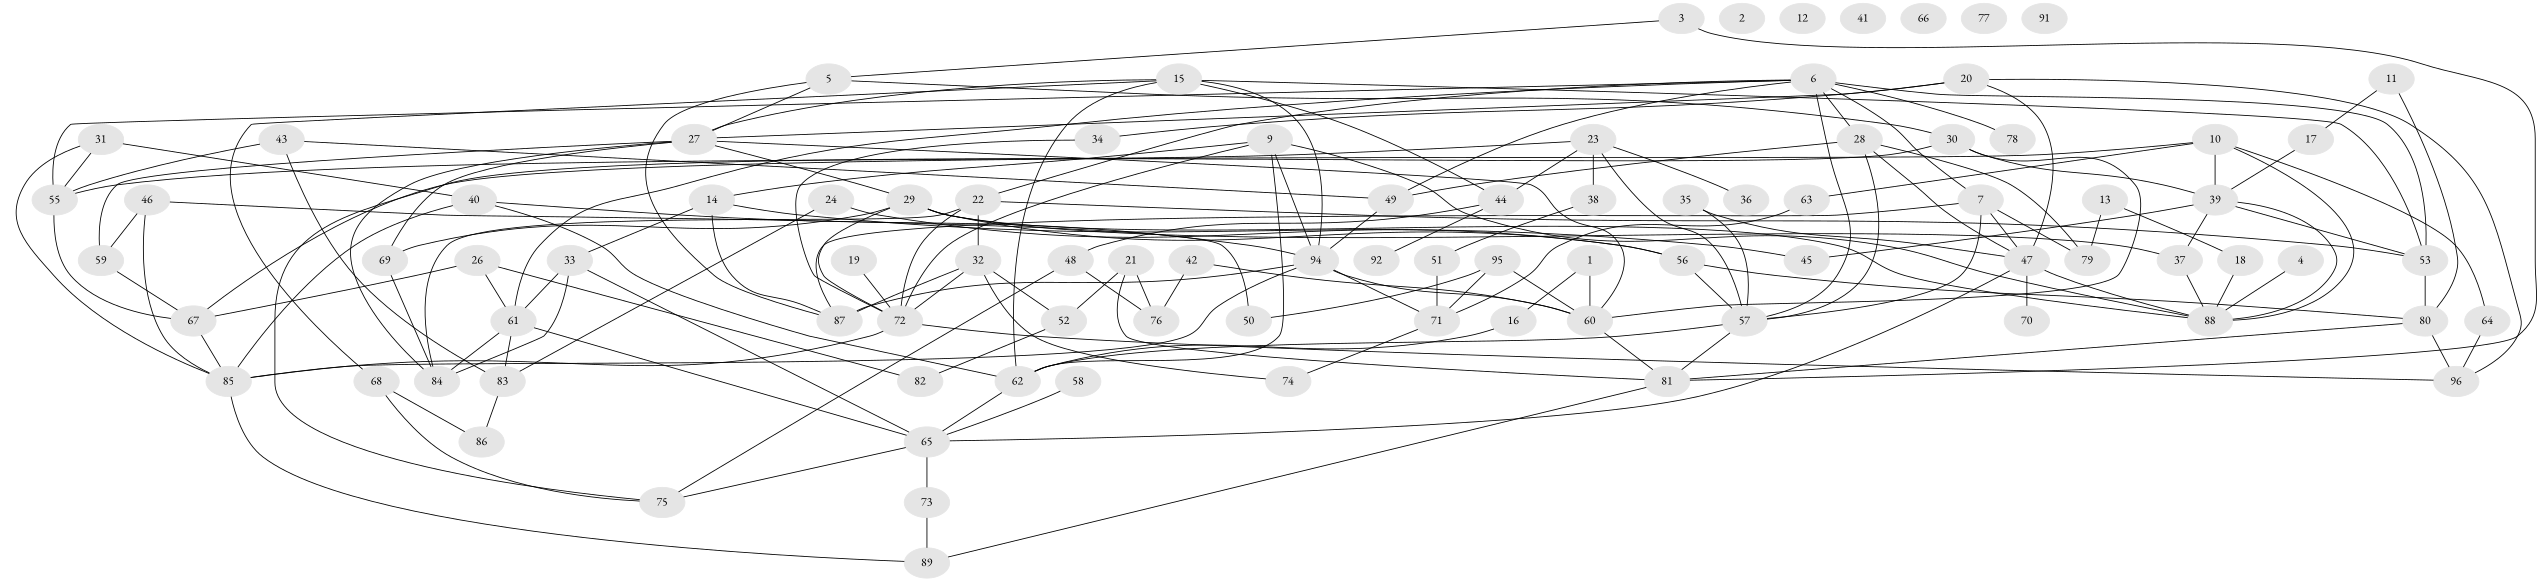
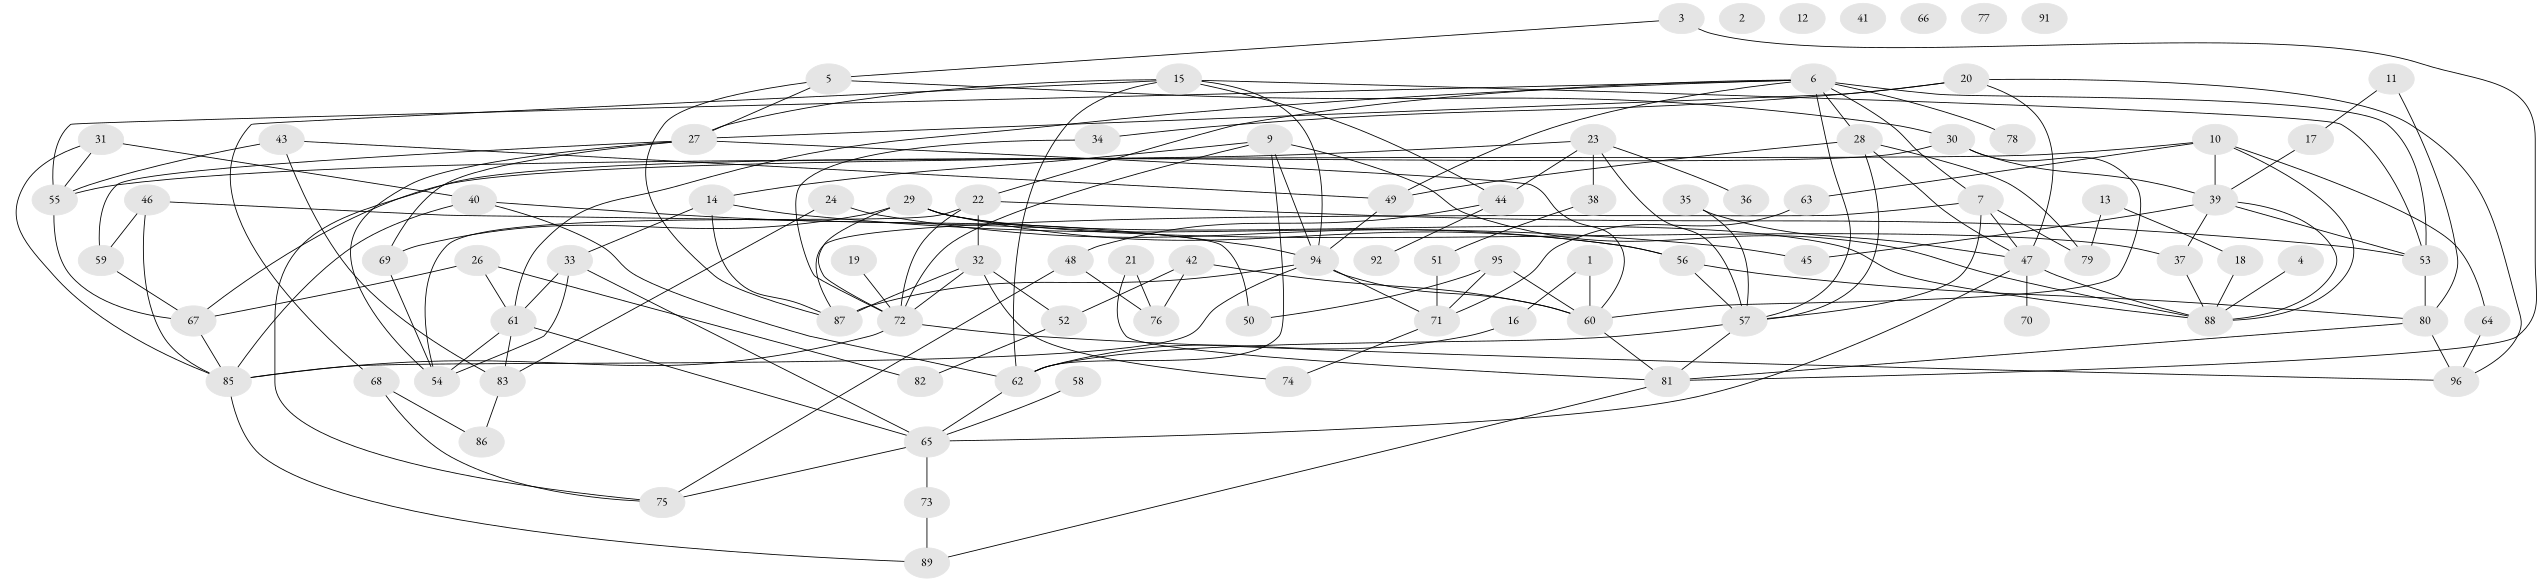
edge "27" -- "29": removed
edge "21" -- "52": now "42" -- "52"
node "84": label "84" -> "54"
